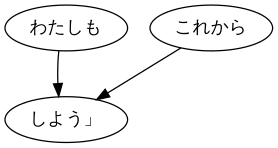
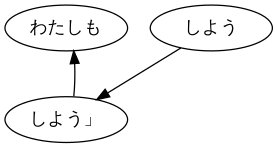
node "これから": label "これから" -> "しよう"
edge "わたしも" -> "しよう」": reversed
